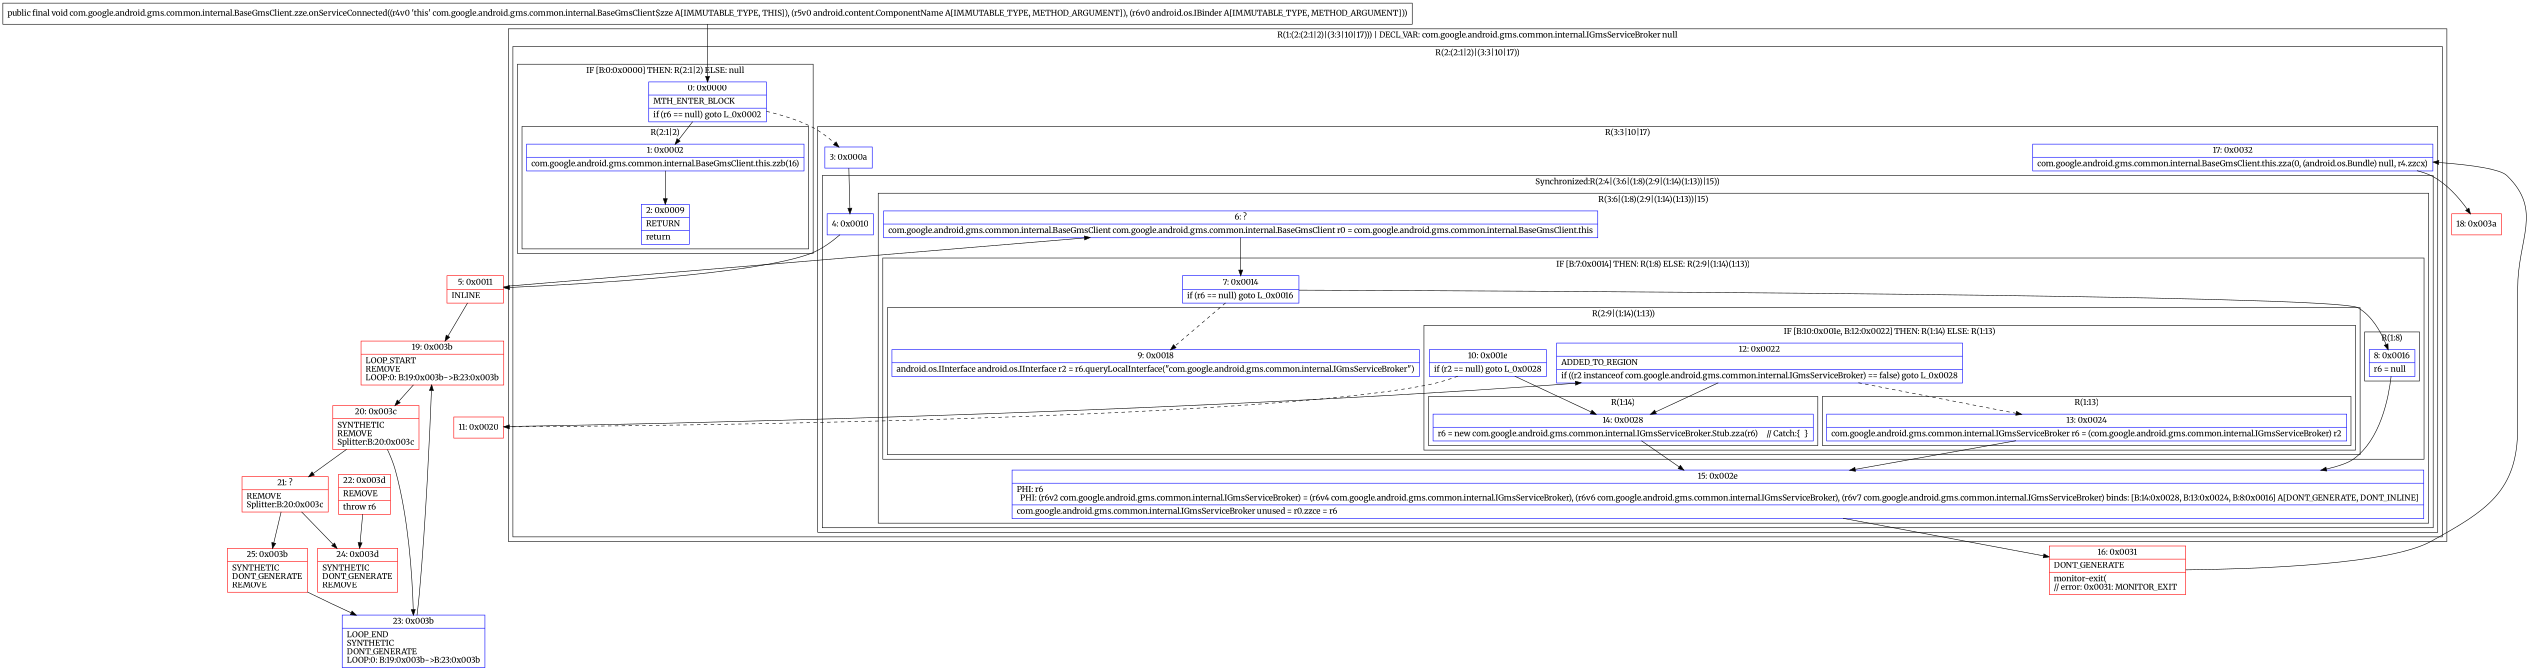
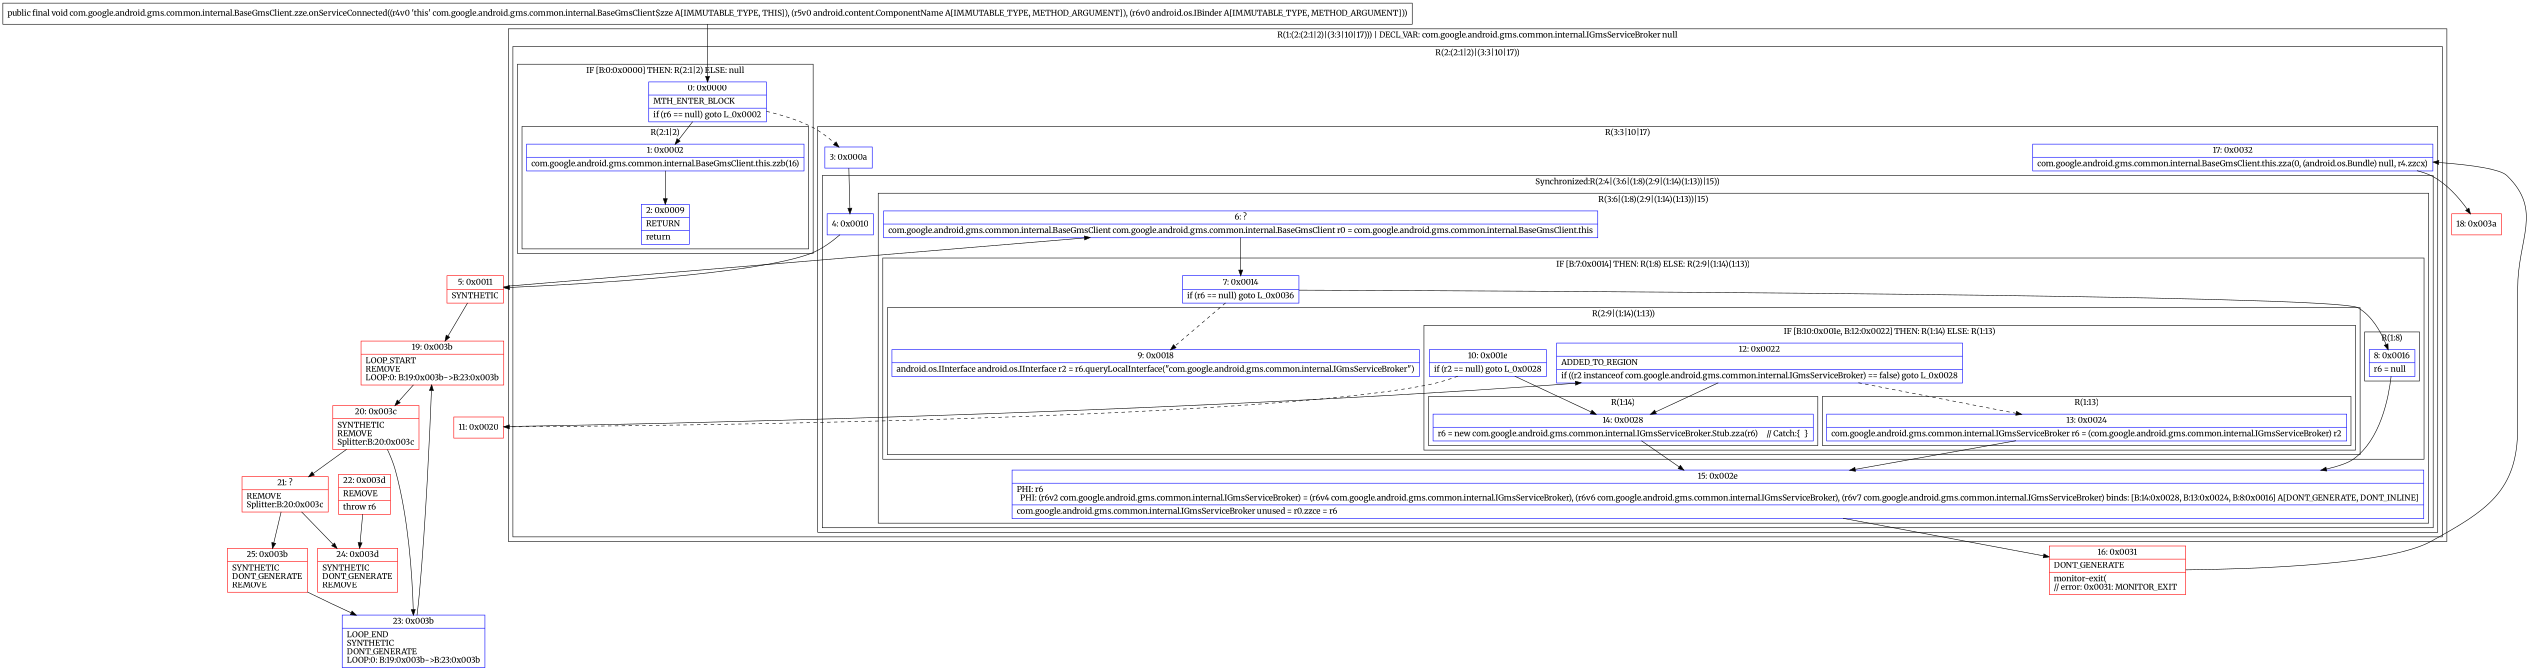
node "5: 0x0011": text "INLINE" -> "SYNTHETIC"
node "7: 0x0014": text "if (r6 == null) goto L_0x0016" -> "if (r6 == null) goto L_0x0036"
